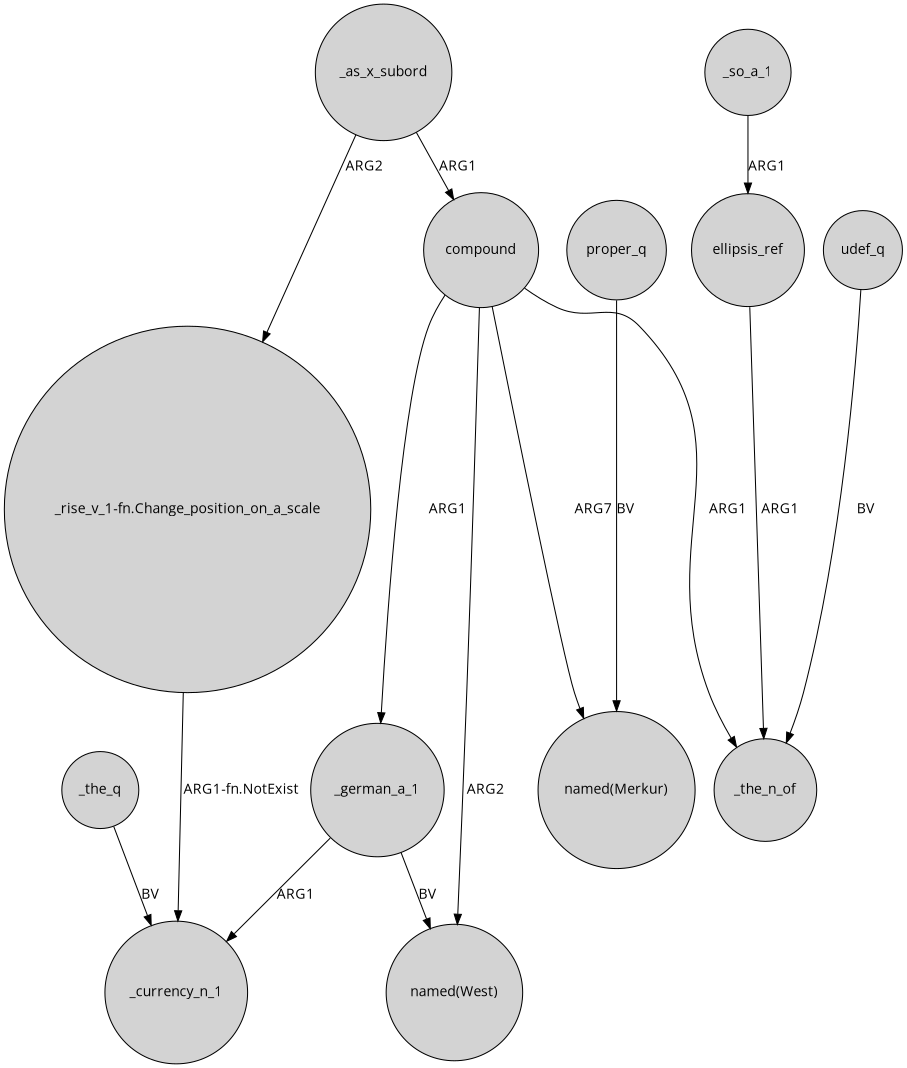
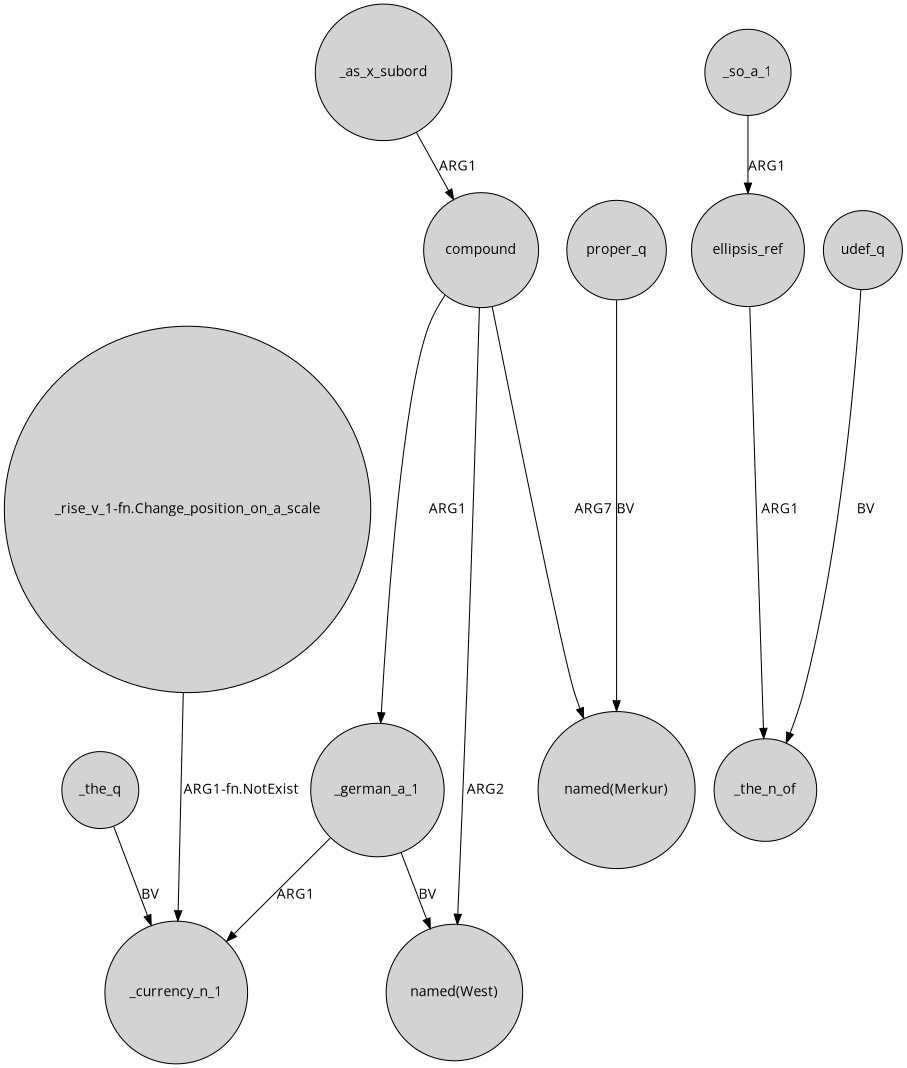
edge "_as_x_subord" -> "_rise_v_1-fn.Change_position_on_a_scale": removed, label "ARG2"
edge "compound" -> "_the_n_of": removed, label "ARG1"
